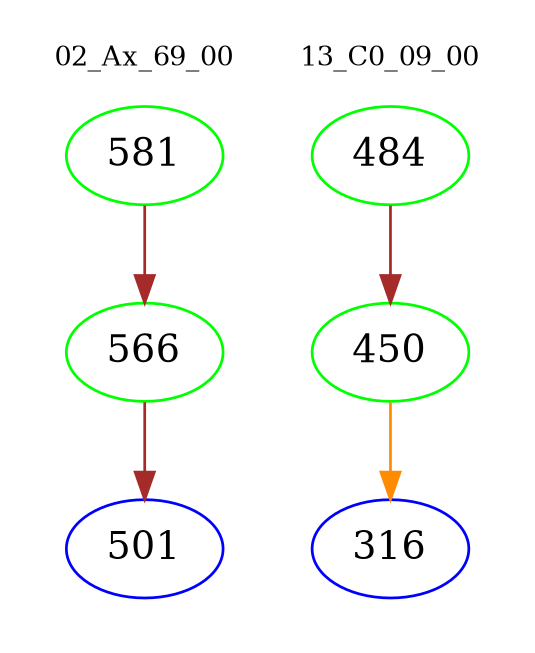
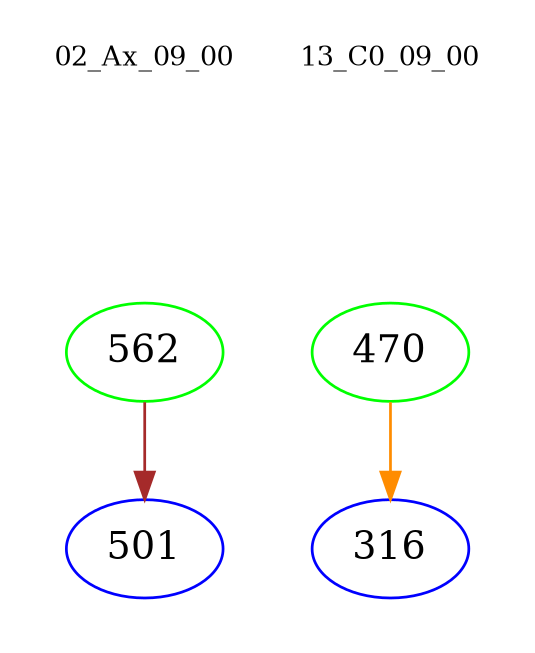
cluster "02_Ax_69_00": label "02_Ax_69_00" -> "02_Ax_09_00"
node "581": removed
node "484": removed
node "566": label "566" -> "562"
node "450": label "450" -> "470"
